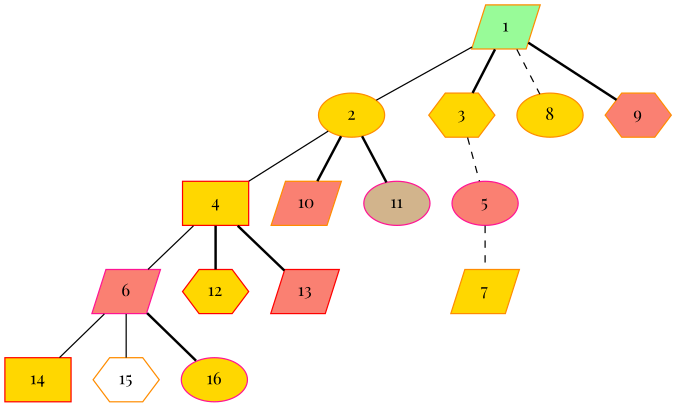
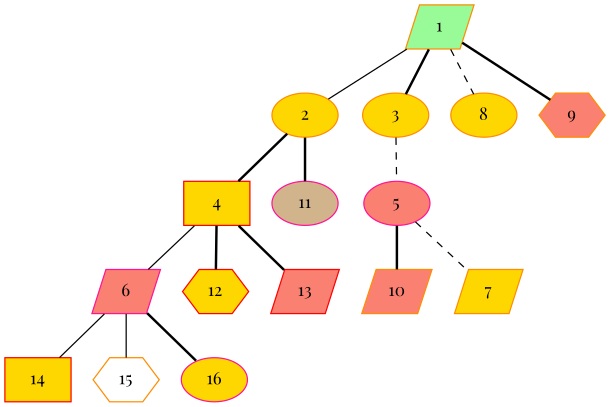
node "3": shape hexagon -> ellipse
edge "2" -- "4": style solid -> bold
edge "2" -- "10": now "5" -- "10"
